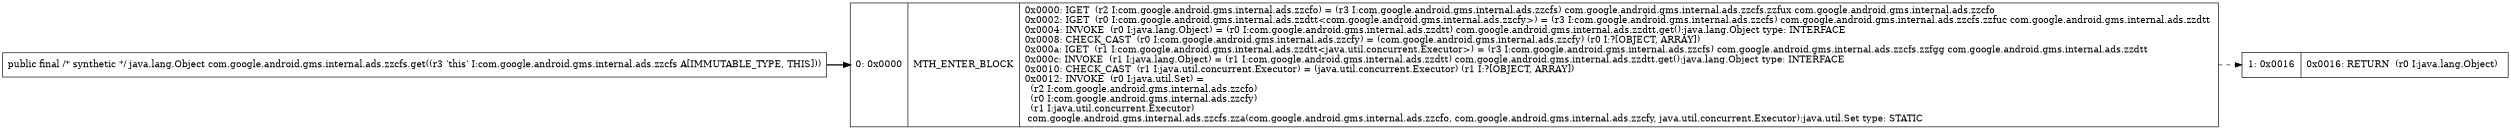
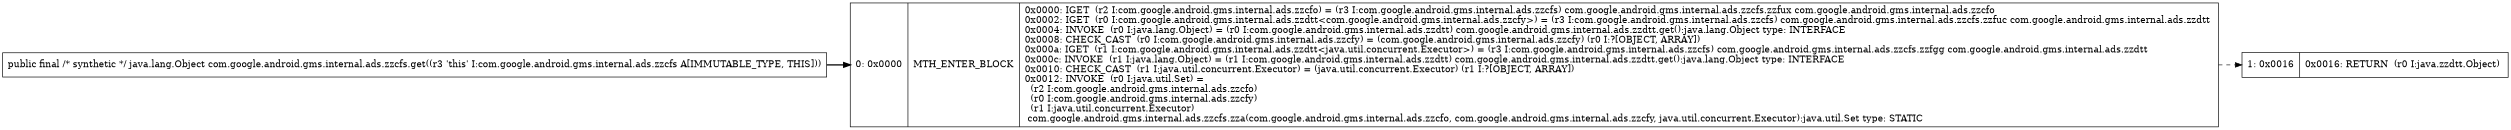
node "1: 0x0016": text "0x0016: RETURN  (r0 I:java.lang.Object)" -> "0x0016: RETURN  (r0 I:java.zzdtt.Object)"
